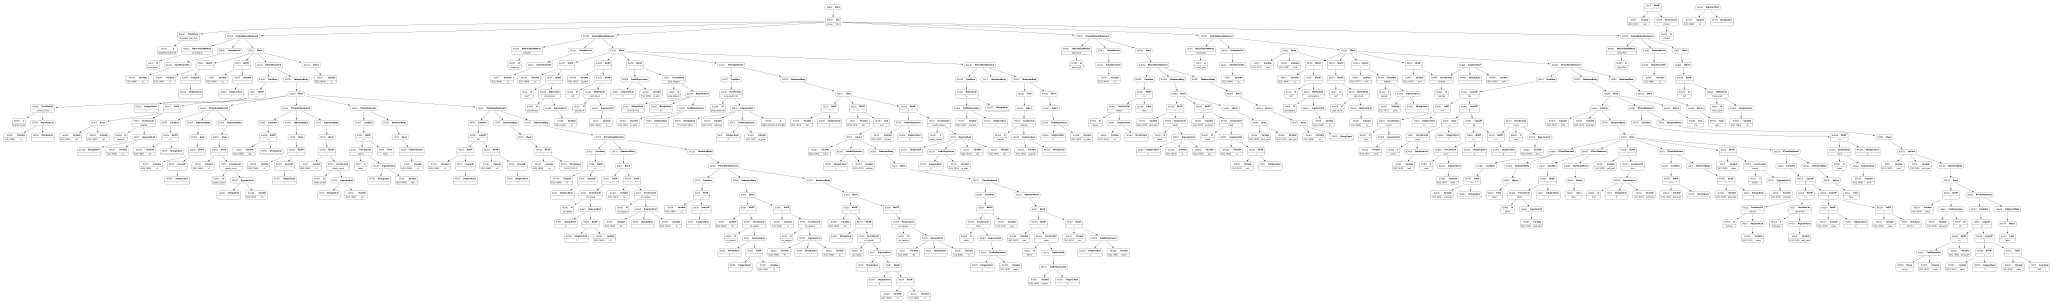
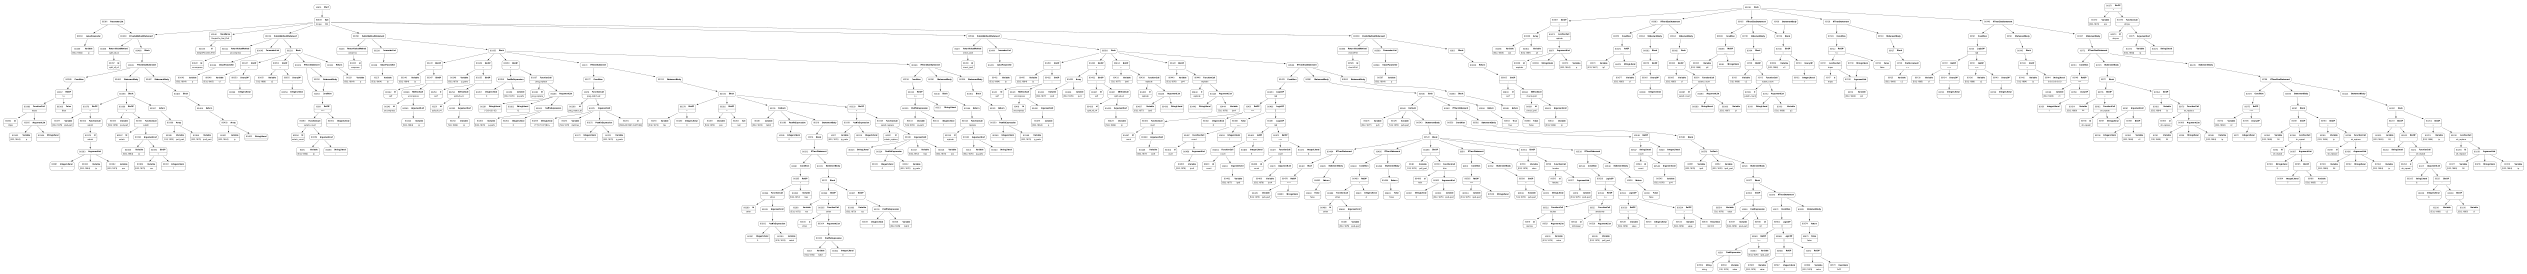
edge "80376" -> "80375": added
edge "80409" -> "80361": reversed
edge "80425" -> "80426": reversed
edge "80445" -> "80446": reversed
node "80439": text "SimplePie" -> "FunctionCall"
edge "80230" -> "80228": now "80230" -> "80063"
edge "80354" -> "80345": now "80347" -> "80345"
node "80336": text "MethodCall" -> "RelOP"
node "80154": added
edge "80105" -> "80106": now "80105" -> "80104"
edge "80072" -> "80068": now "80071" -> "80068"
edge "80384" -> "80383": now "80379" -> "80383"
edge "80471" -> "80472": reversed
edge "80283" -> "80315": now "80330" -> "80315"
node "80213": added
node "80284": removed
node "80481": text "Condition" -> "Start"
edge "80120" -> "80119": reversed
edge "80502" -> "80499": now "80503" -> "80499"
edge "80162" -> "80161": now "80162" -> "80157"
